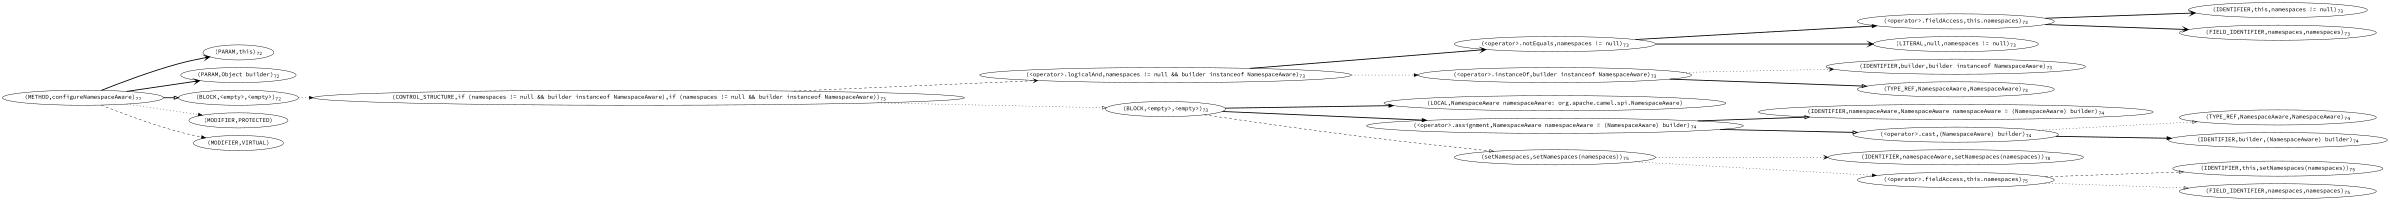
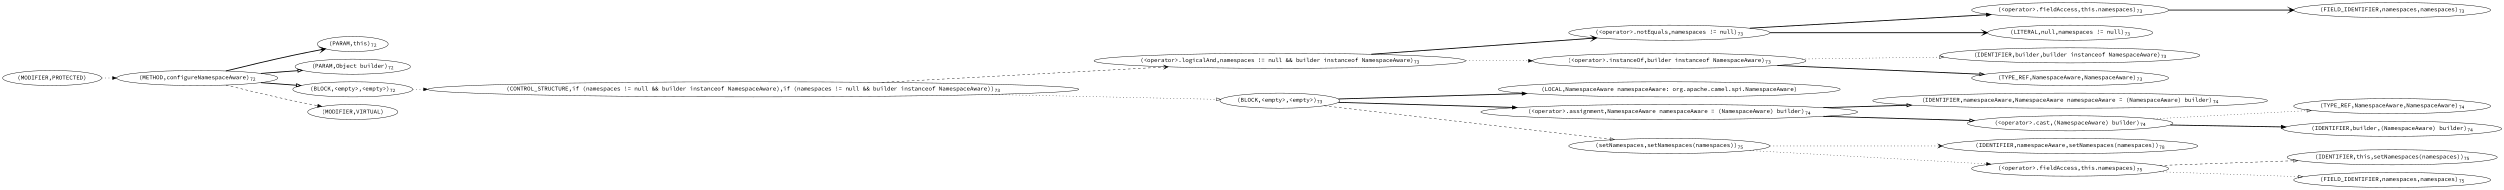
node "(IDENTIFIER,this,namespaces != null)": removed
edge "(<operator>.instanceOf,builder instanceof NamespaceAware)" -> "(IDENTIFIER,builder,builder instanceof NamespaceAware)": arrowhead vee -> onormal
edge "(METHOD,configureNamespaceAware)" -> "(PARAM,Object builder)": arrowhead vee -> onormal
edge "(METHOD,configureNamespaceAware)" -> "(MODIFIER,PROTECTED)": reversed
